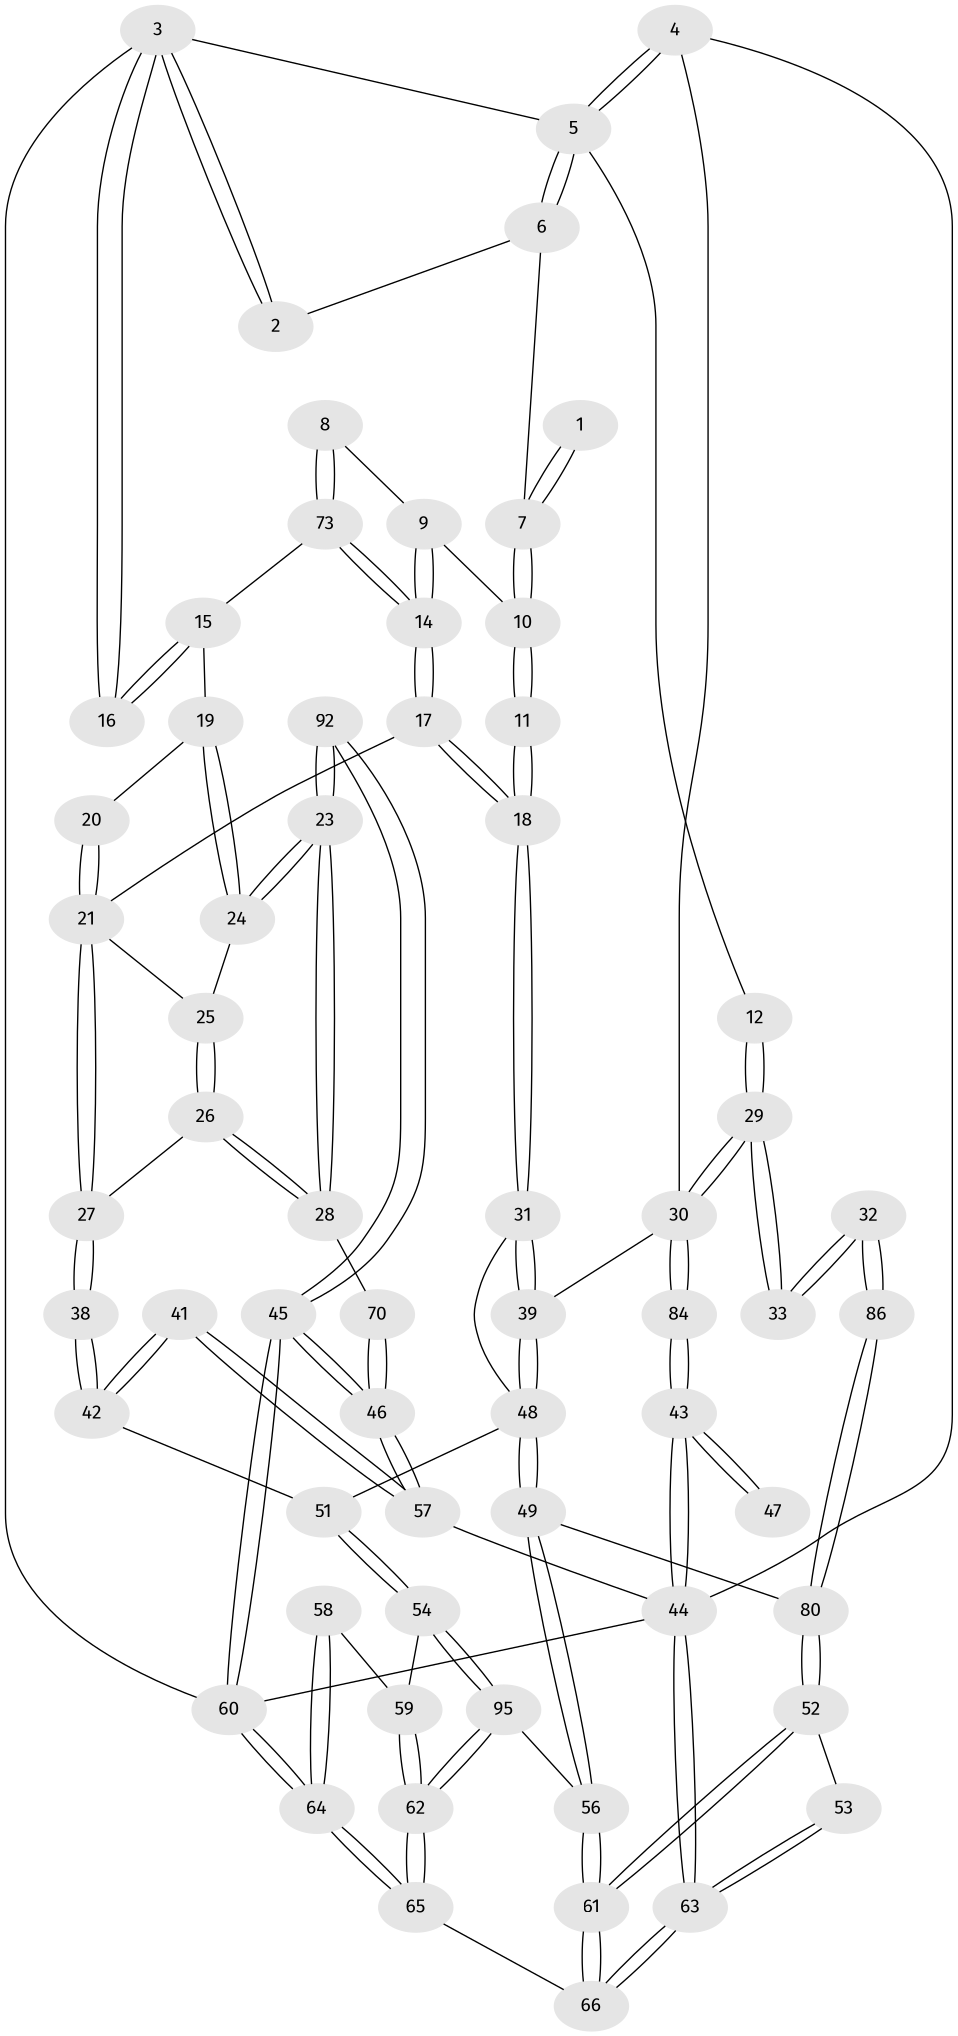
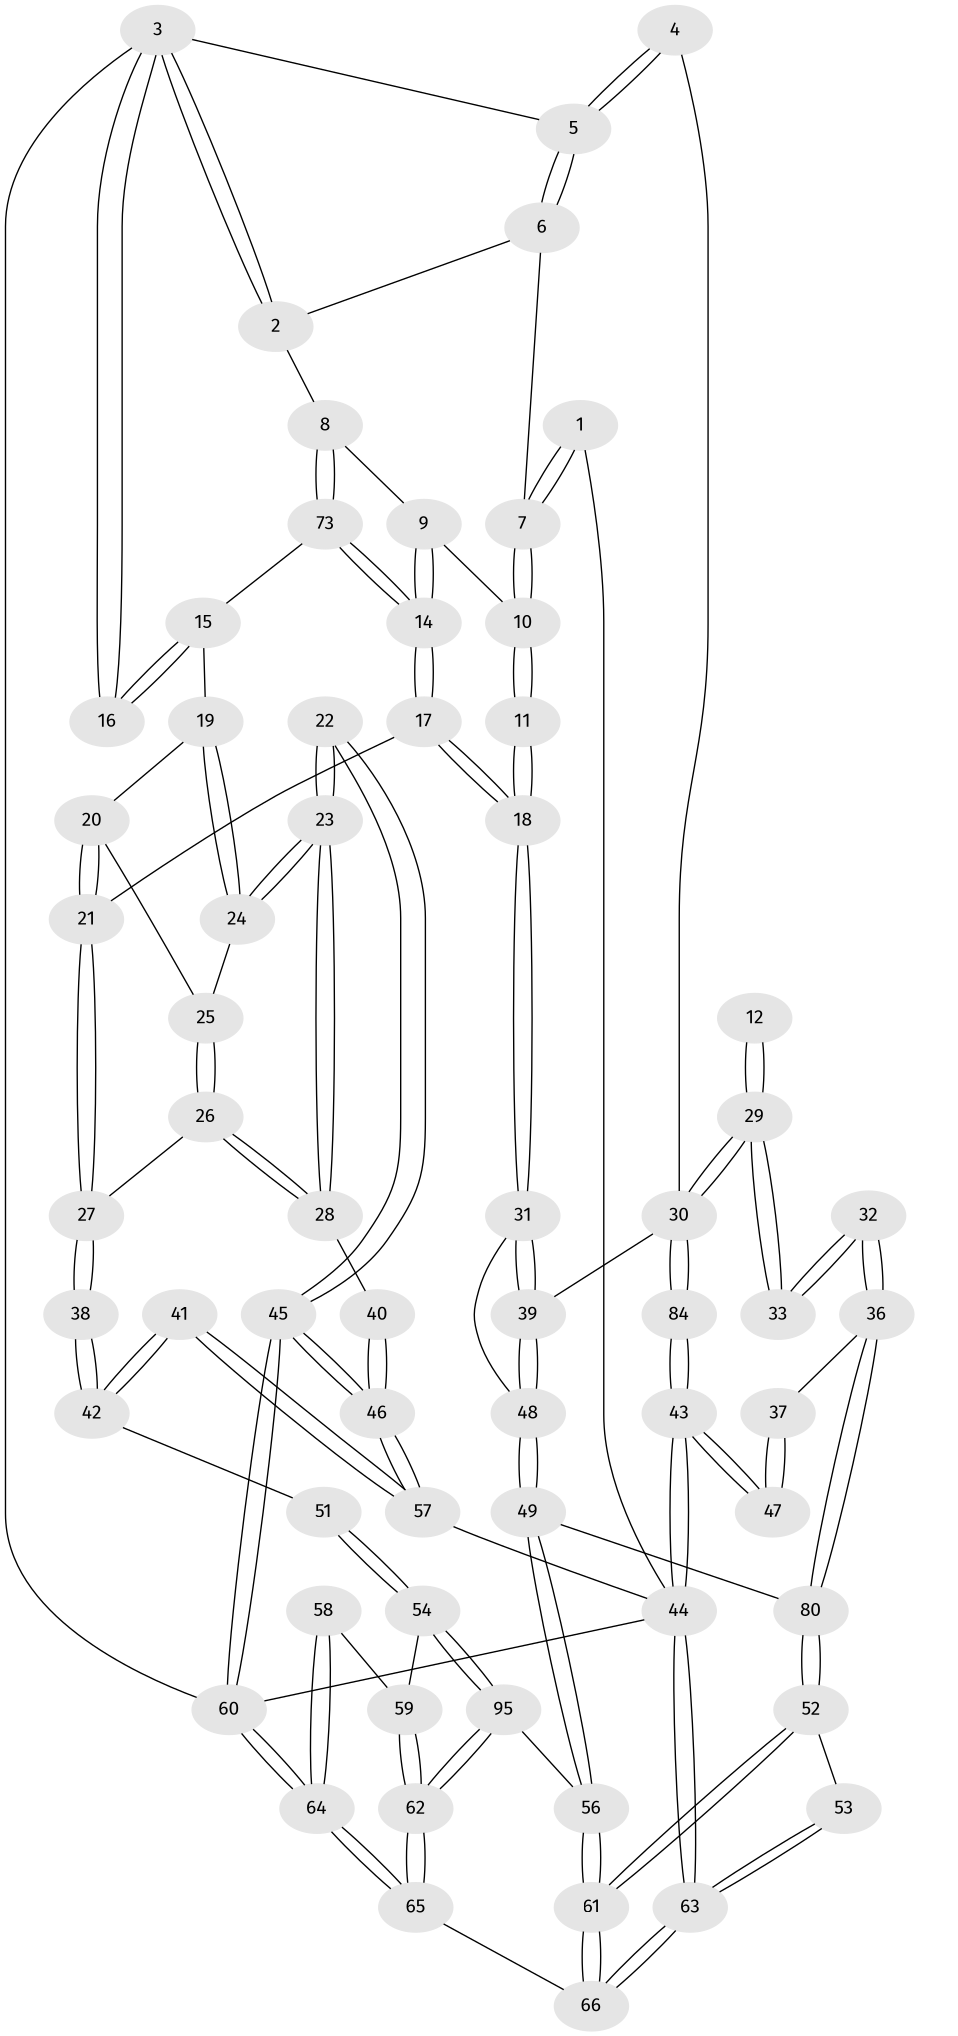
edge "2" -- "8": added
edge "5" -- "12": removed
node "92": label "92" -> "22"
edge "4" -- "44": now "1" -- "44"
edge "21" -- "25": now "20" -- "25"
node "70": label "70" -> "40"
node "86": label "86" -> "36"
node "37": added
edge "48" -- "51": removed
